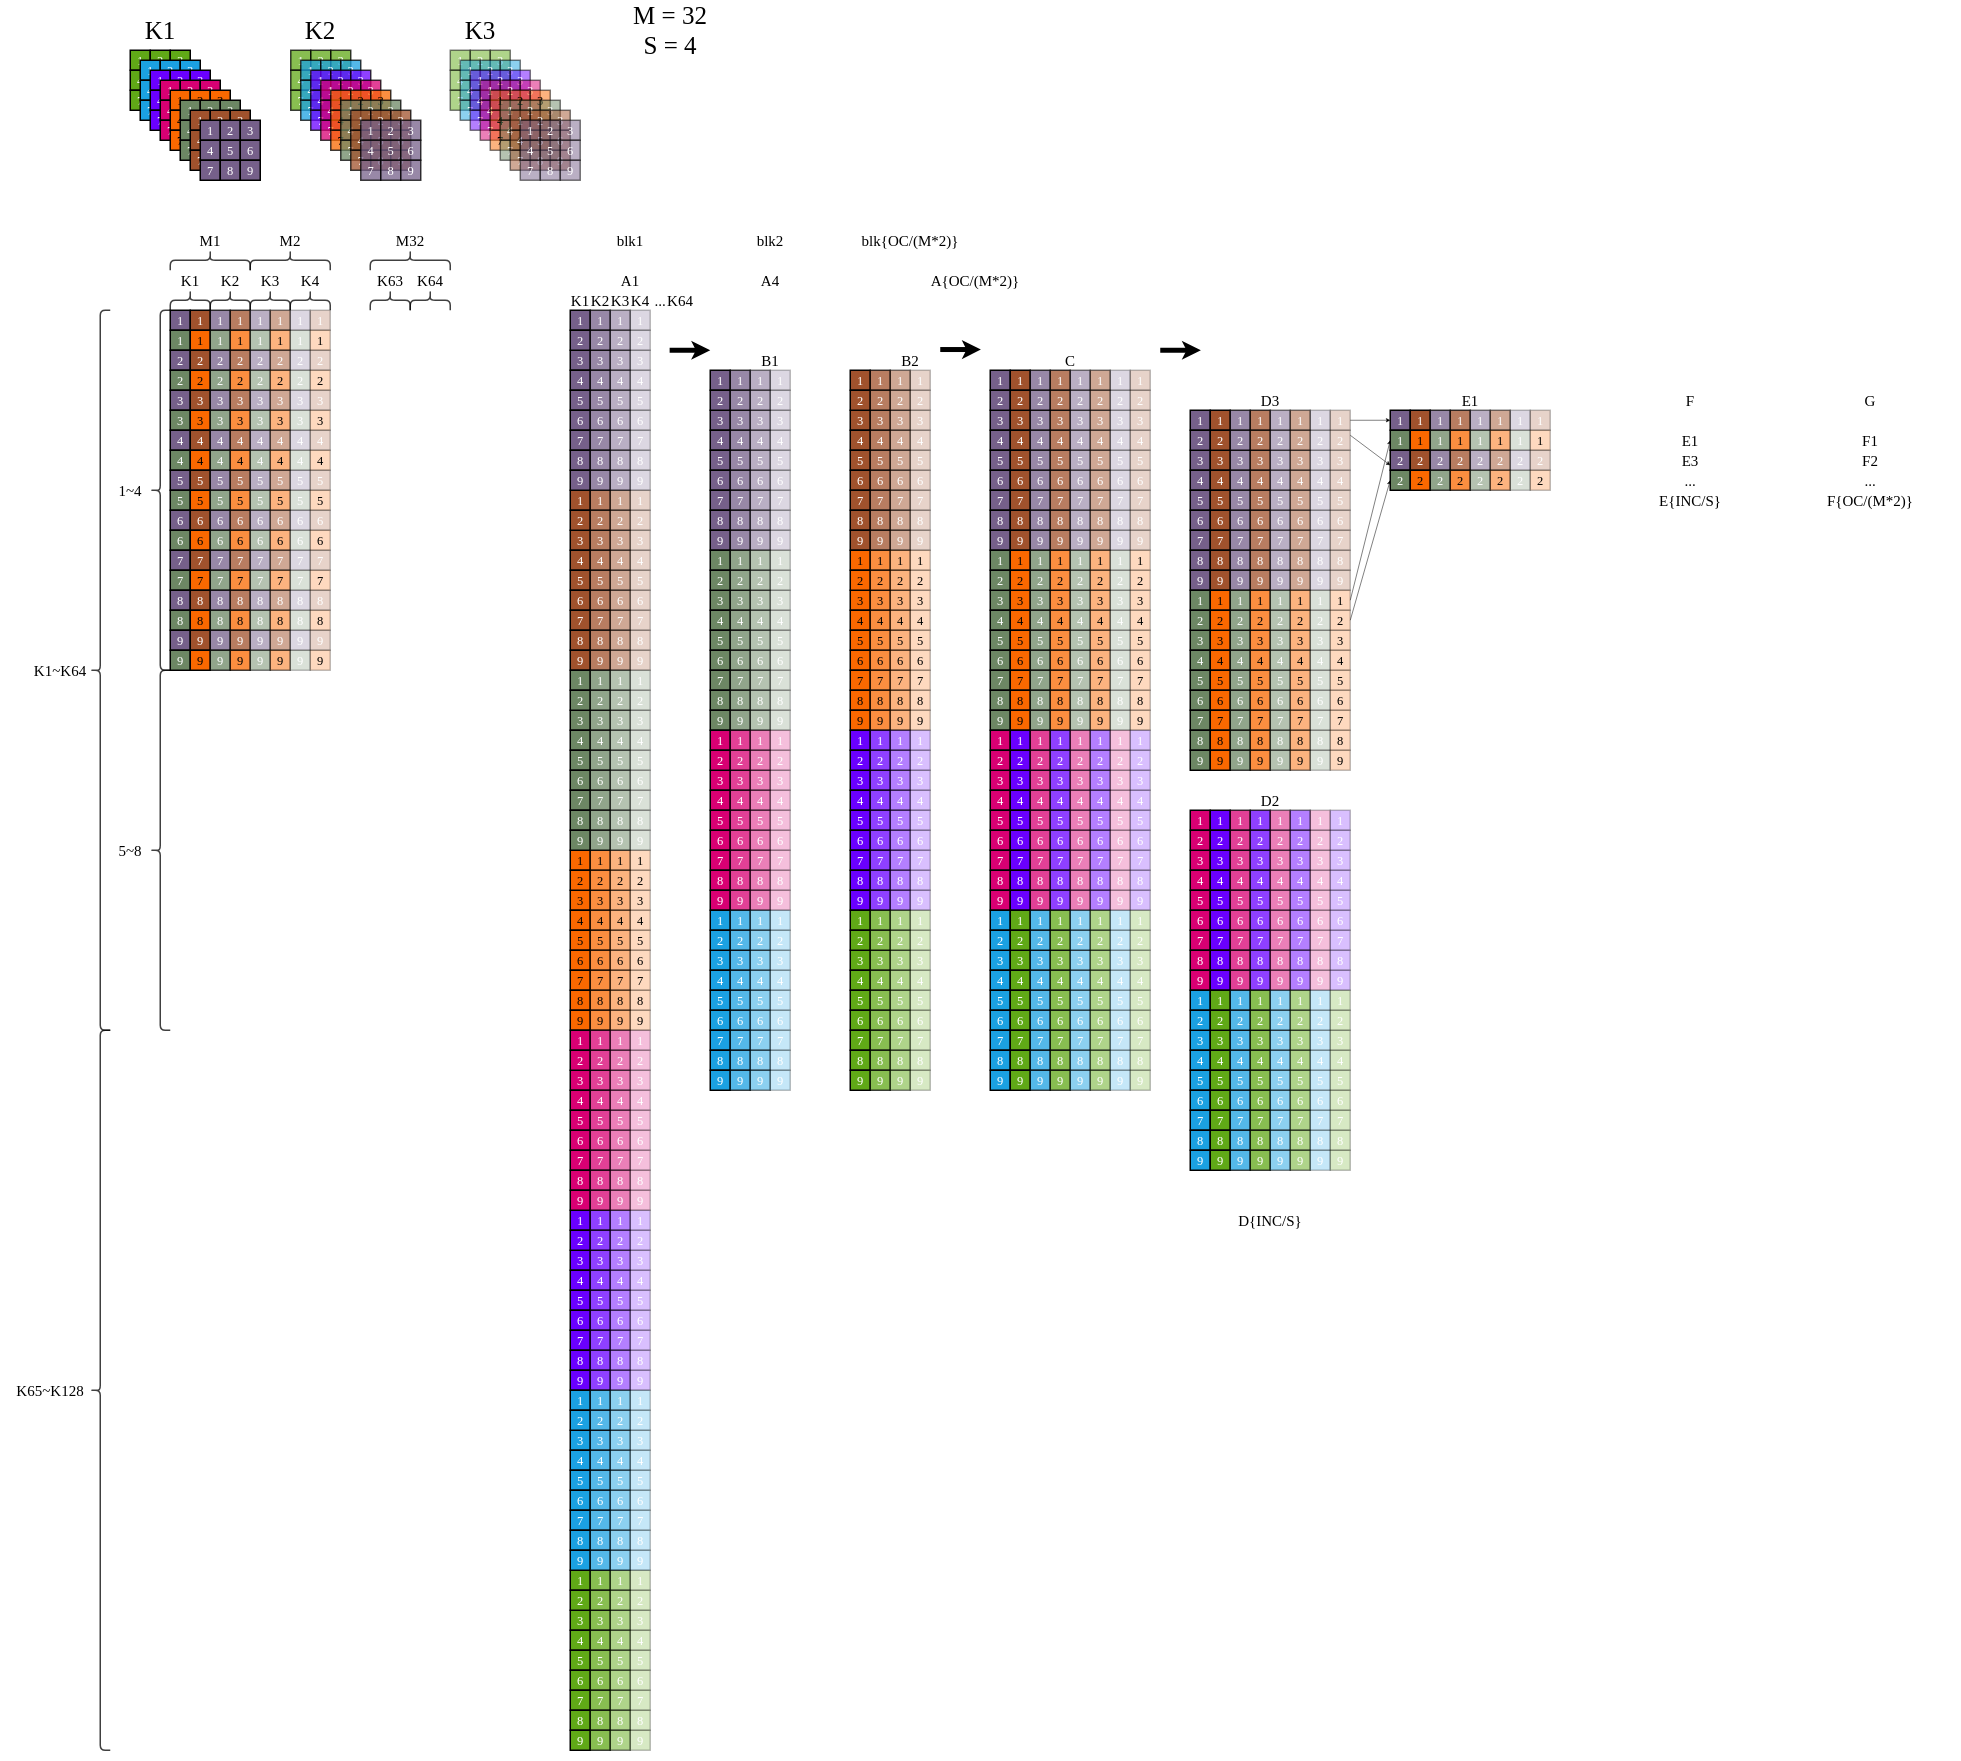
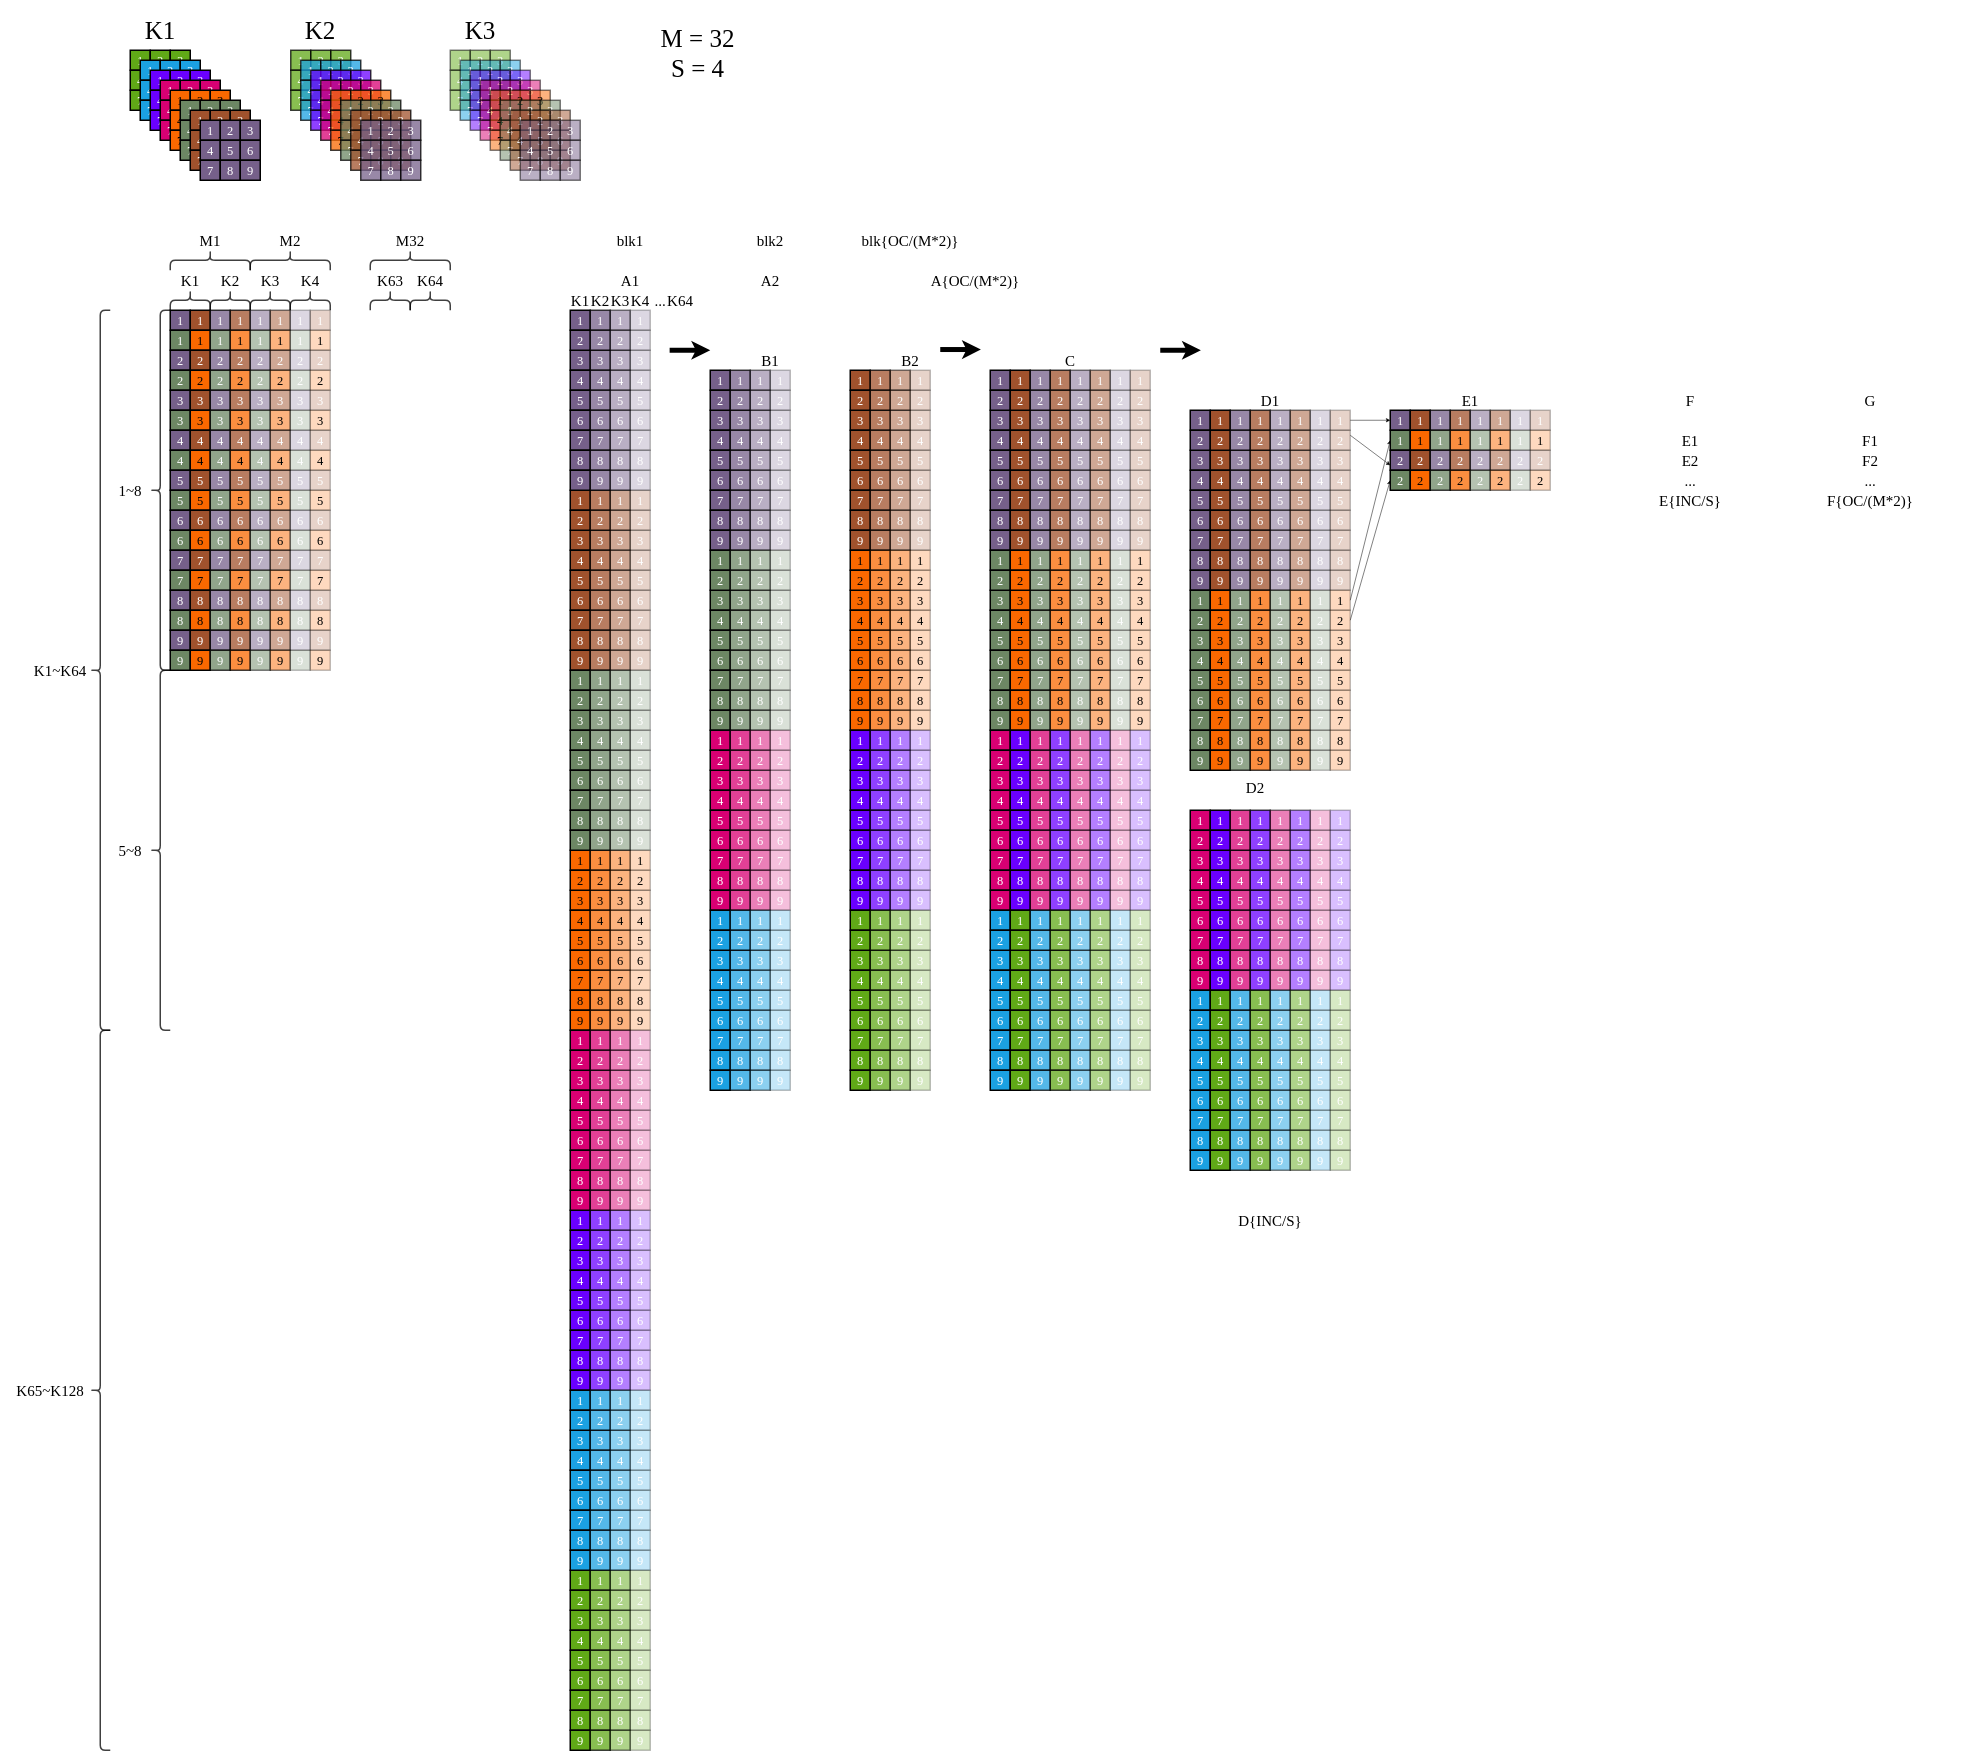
node "M = 32 S = 4": moved (670, 30) -> (698, 53)
node "A4": label "A4" -> "A2"
node "D3": label "D3" -> "D1"
node "E3": label "E3" -> "E2"
node "1~4": label "1~4" -> "1~8"
node "D2": moved (1270, 800) -> (1255, 788)
